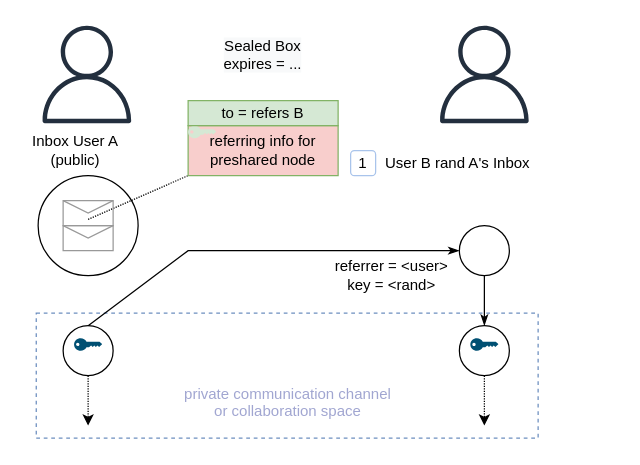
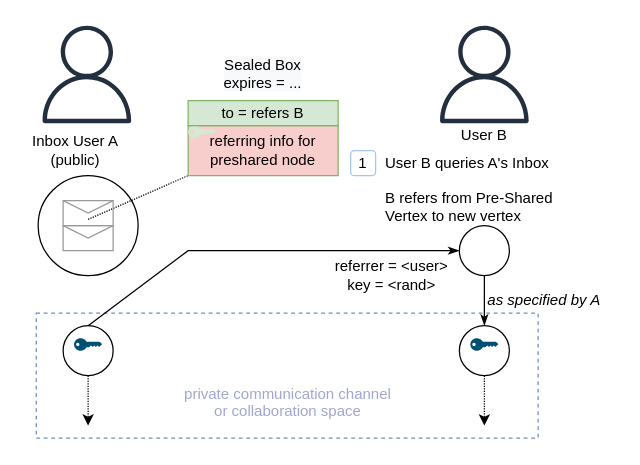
node "Sealed Box expires = ...": moved (263, 54) -> (263, 73)
node "User B": added
node "User B rand A's Inbox": label "User B rand A's Inbox" -> "User B queries A's Inbox"
node "B refers from Pre-Shared Vertex to new vertex": added
node "as specified by A": added
